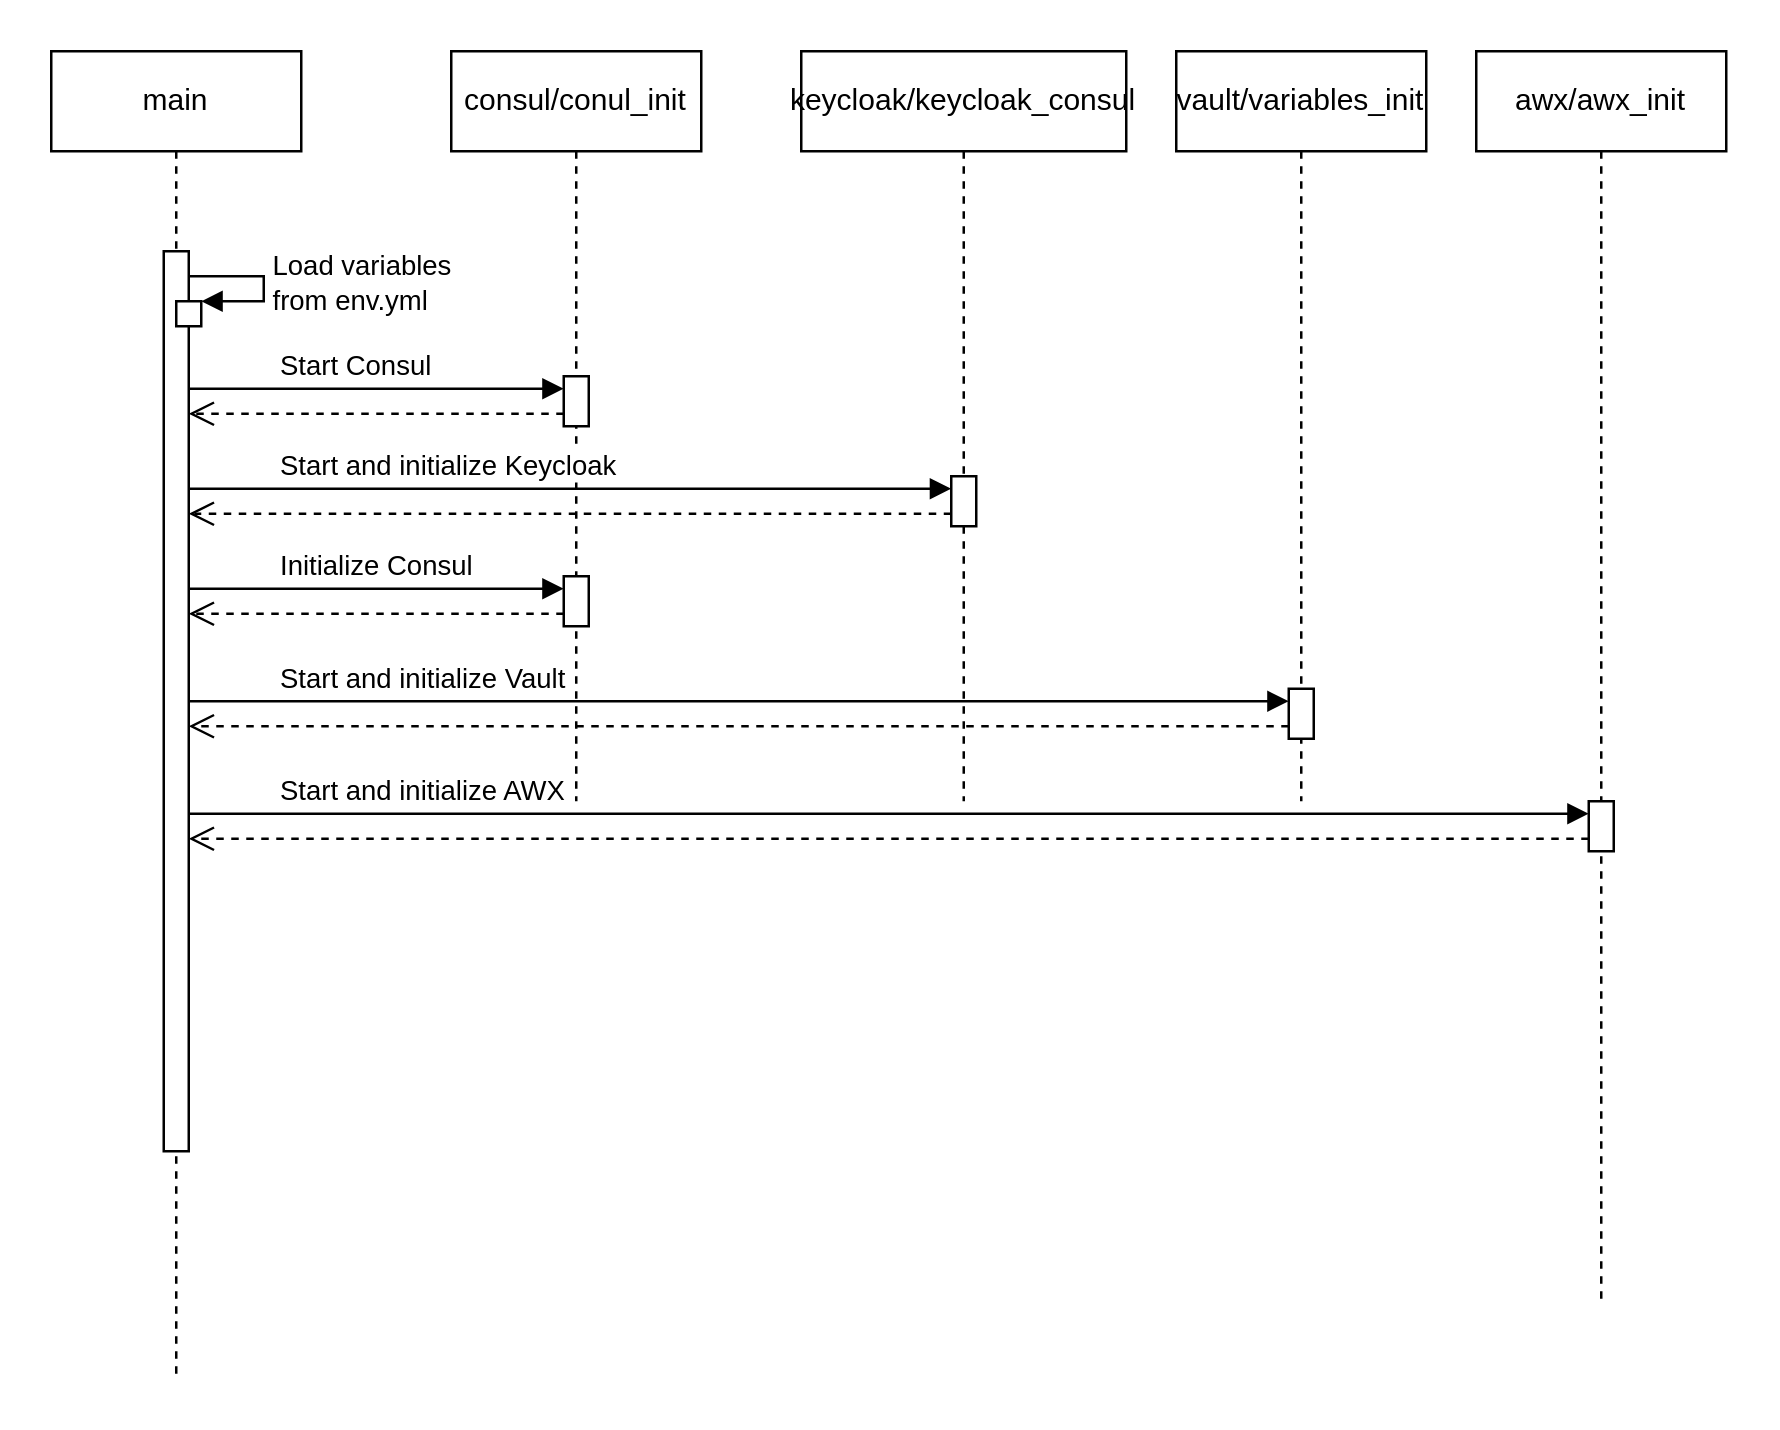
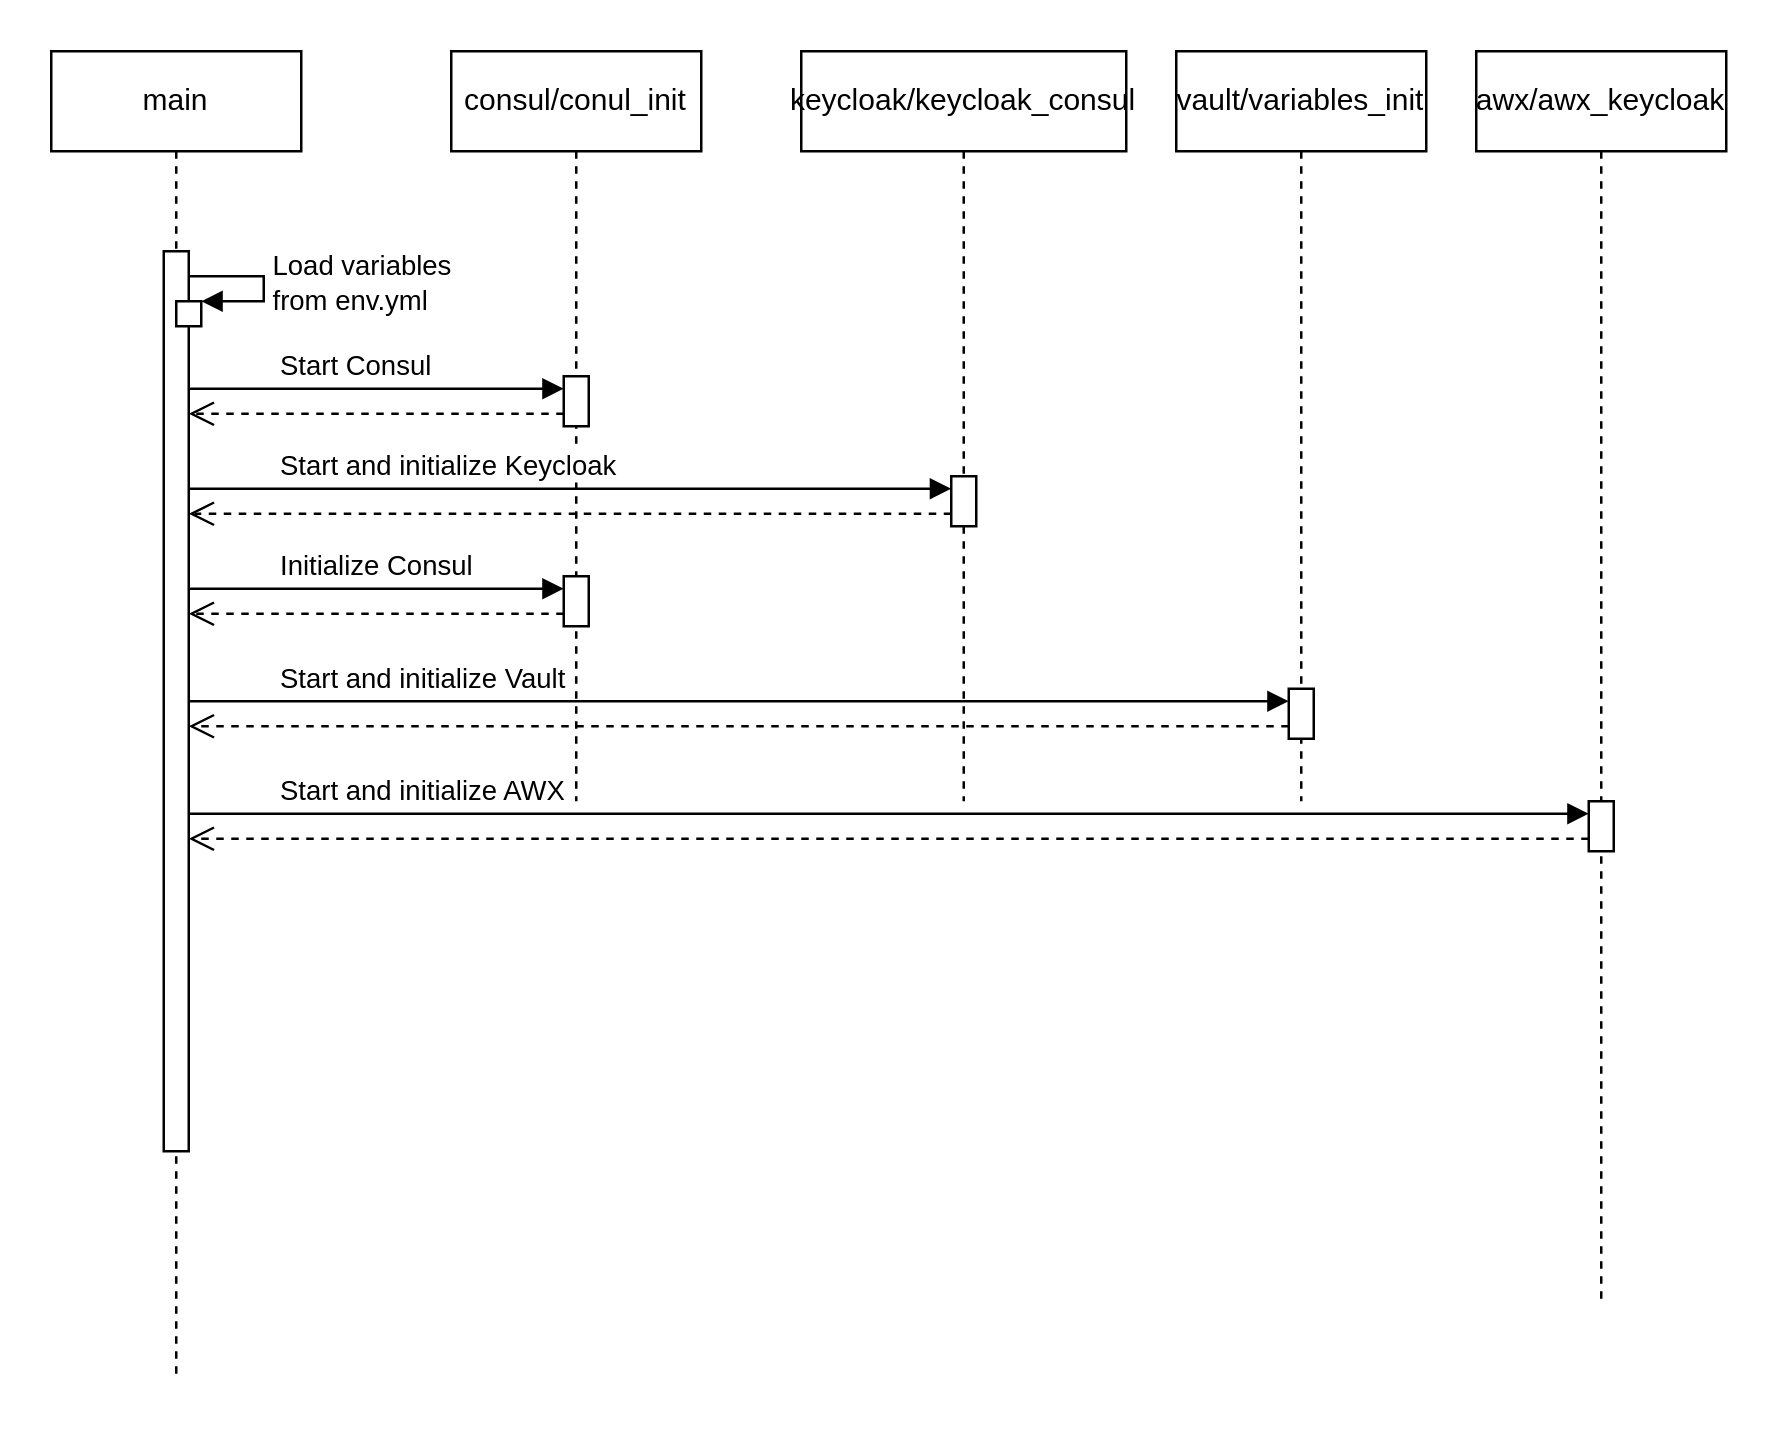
node "awx/awx_init": label "awx/awx_init" -> "awx/awx_keycloak"
